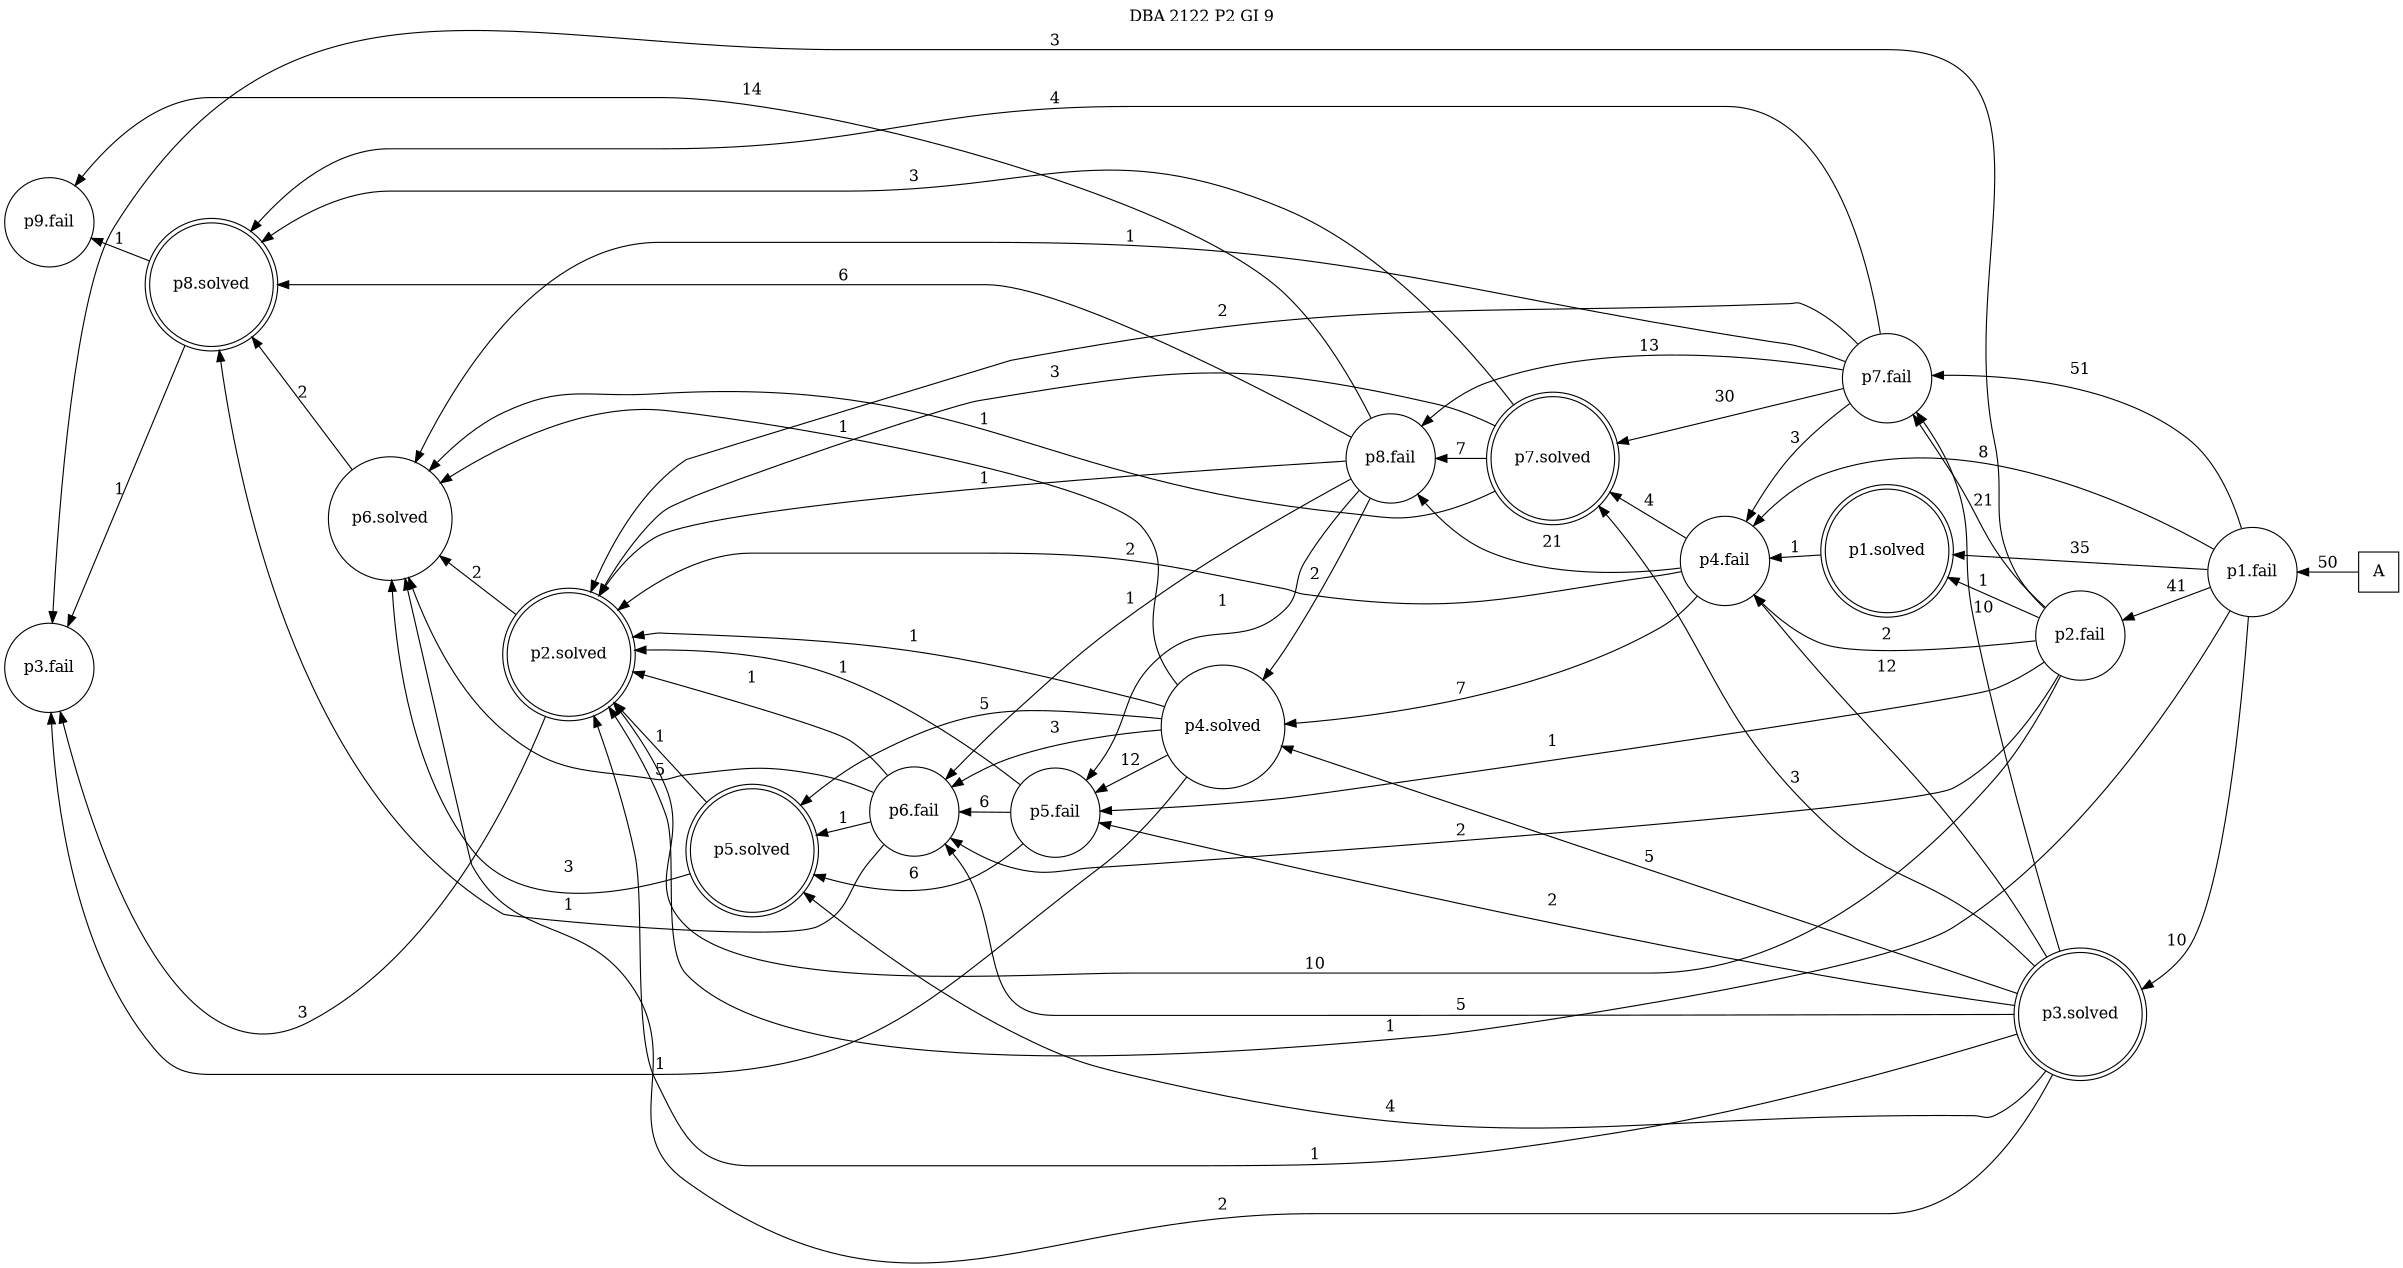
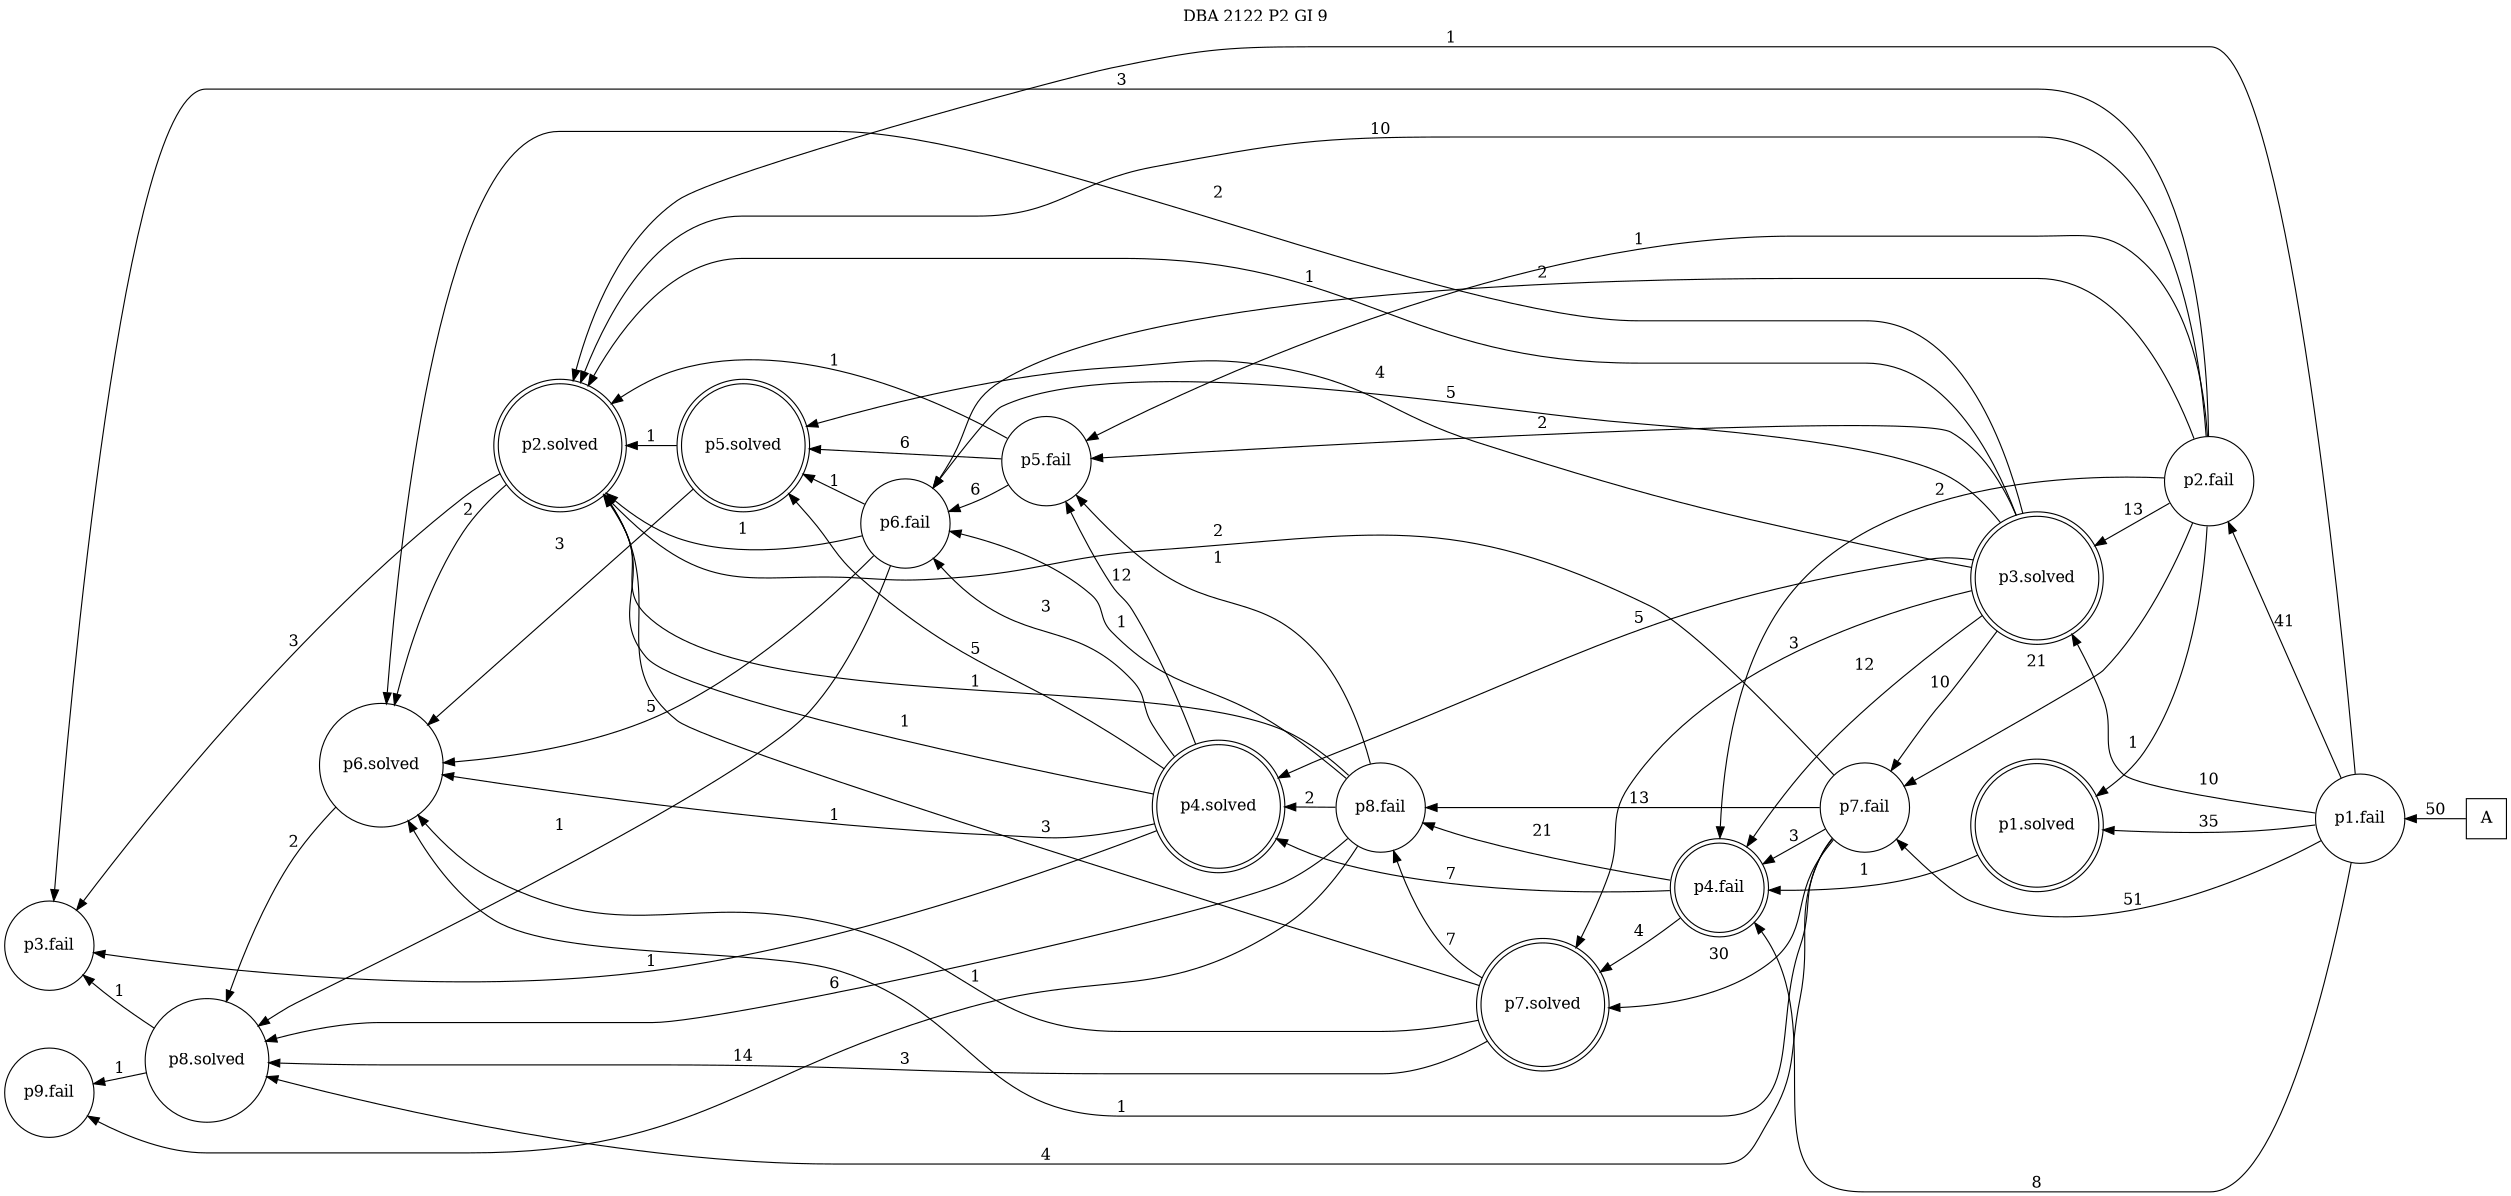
node "p8.solved": shape doublecircle -> circle
edge "p2.fail" -> "p3.solved": added, label "13"
node "p4.fail": shape circle -> doublecircle
edge "p4.fail" -> "p2.solved": removed, label "2"
node "p4.solved": shape circle -> doublecircle
